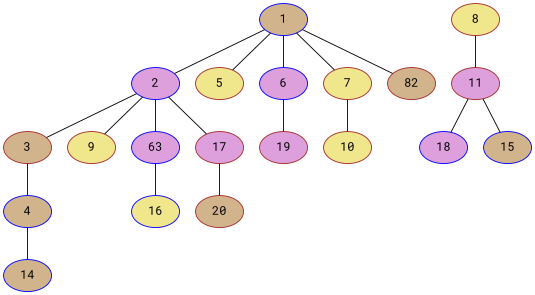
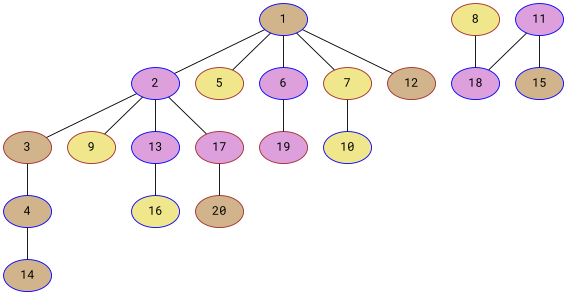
edge "8" -- "11": now "8" -- "18"
node "82": label "82" -> "12"
node "11": color brown -> blue
node "63": label "63" -> "13"
node "10": color brown -> blue
